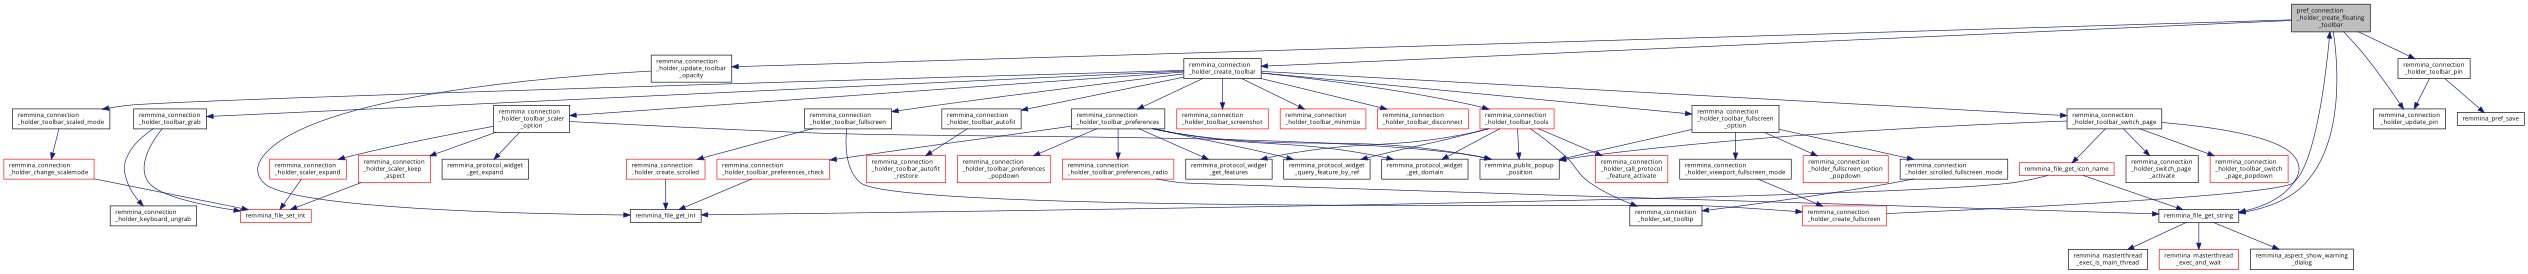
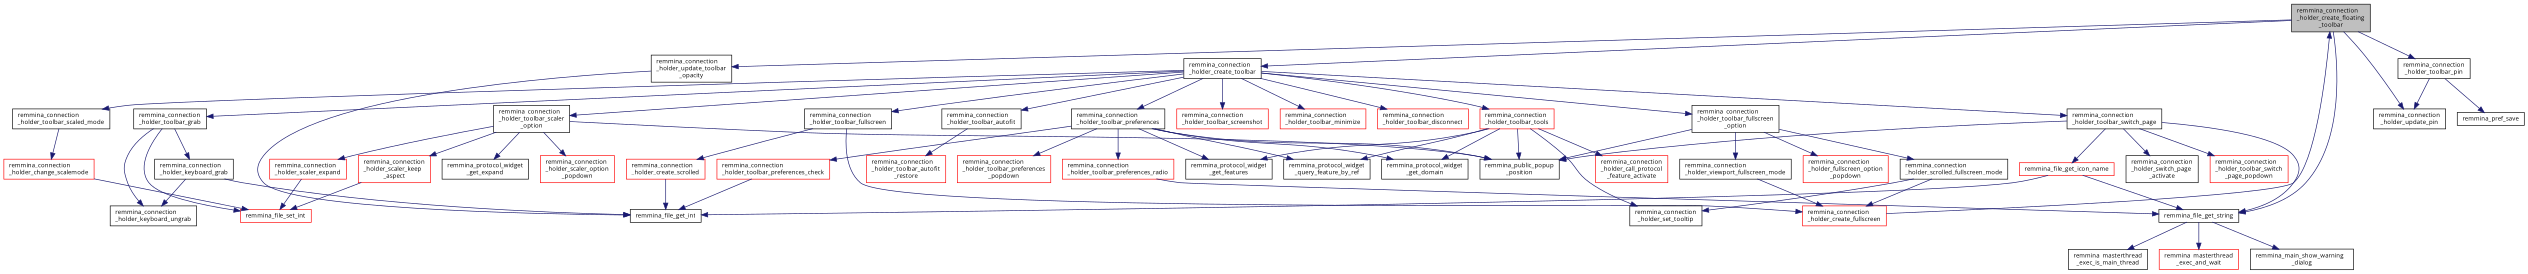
node "pref_connection _holder_create_floating _toolbar": label "pref_connection _holder_create_floating _toolbar" -> "remmina_connection _holder_create_floating _toolbar"
node "remmina_connection _holder_keyboard_grab": added
node "remmina_connection _holder_scaler_option _popdown": added
edge "remmina_connection _holder_scrolled_fullscreen_mode" -> "remmina_connection _holder_create_fullscreen": added
node "remmina_aspect_show_warning _dialog": label "remmina_aspect_show_warning _dialog" -> "remmina_main_show_warning _dialog"
